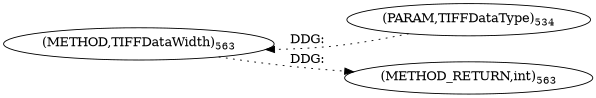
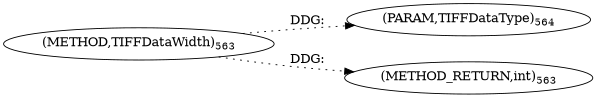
node "(PARAM,TIFFDataType)": text "534" -> "564"
edge "(PARAM,TIFFDataType)" -> "(METHOD,TIFFDataWidth)": reversed
